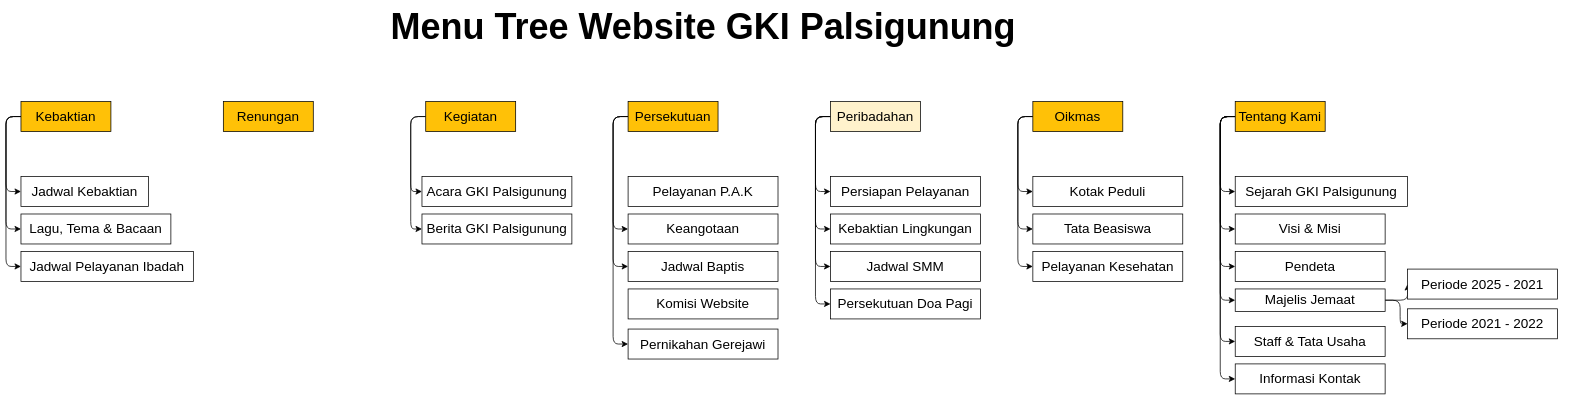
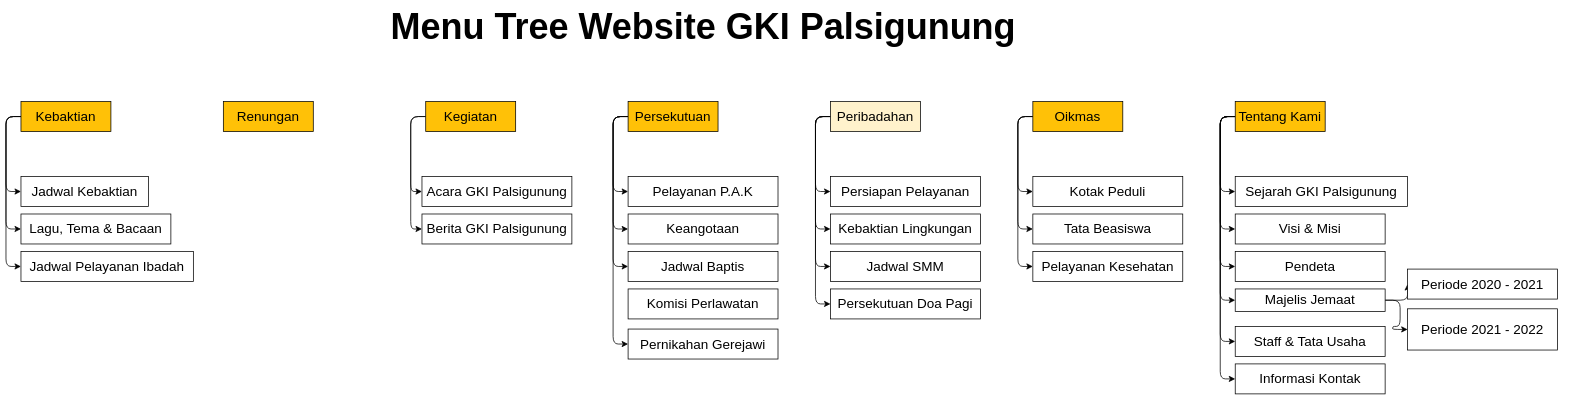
edge "Persekutuan" -> "Pelayanan P.A.K": added
node "Periode 2025 - 2021": label "Periode 2025 - 2021" -> "Periode 2020 - 2021"
node "Komisi Website": label "Komisi Website" -> "Komisi Perlawatan"
node "Periode 2021 - 2022": size 150x30 -> 150x41
